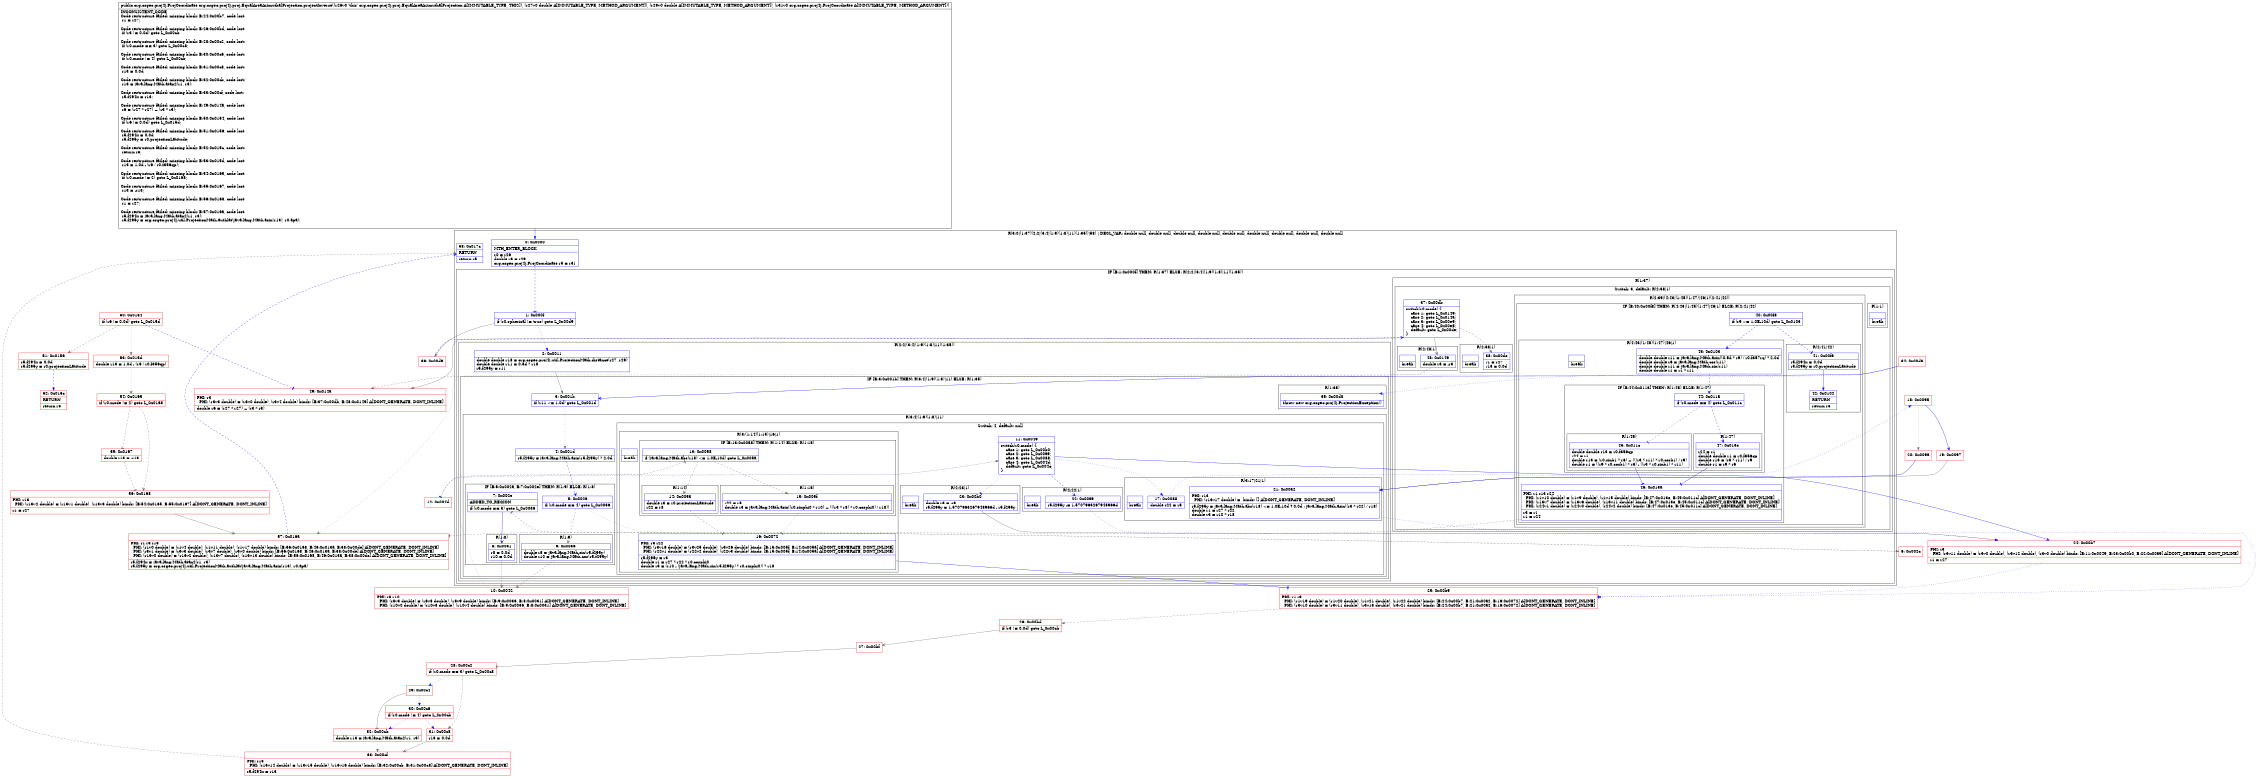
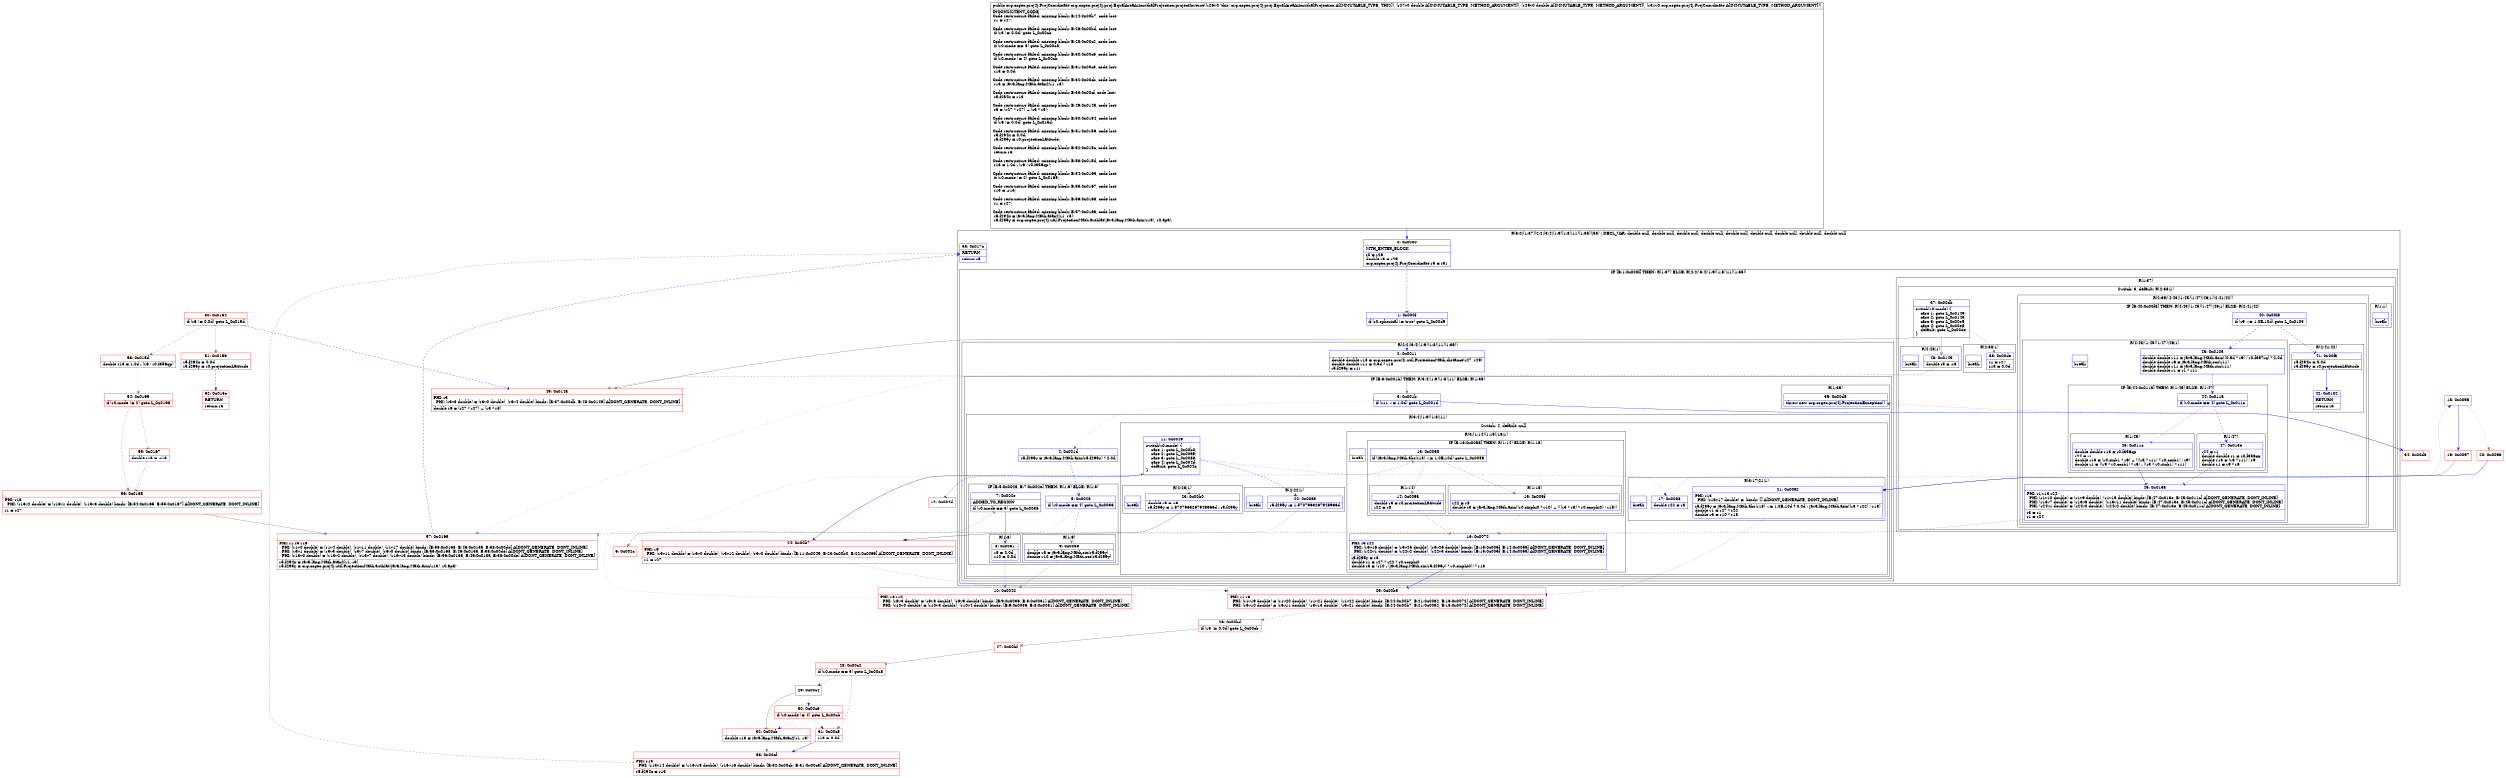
edge "50: 0x0154" -> "53: 0x015d": style dotted -> dashed
node "36: 0x00d9": removed
edge "34: 0x00d3" -> "3: 0x001b": reversed
edge "47: 0x013e" -> "46: 0x013a": style solid -> dashed
edge "31: 0x00c8" -> "33: 0x00cf": color gray40 -> blue
